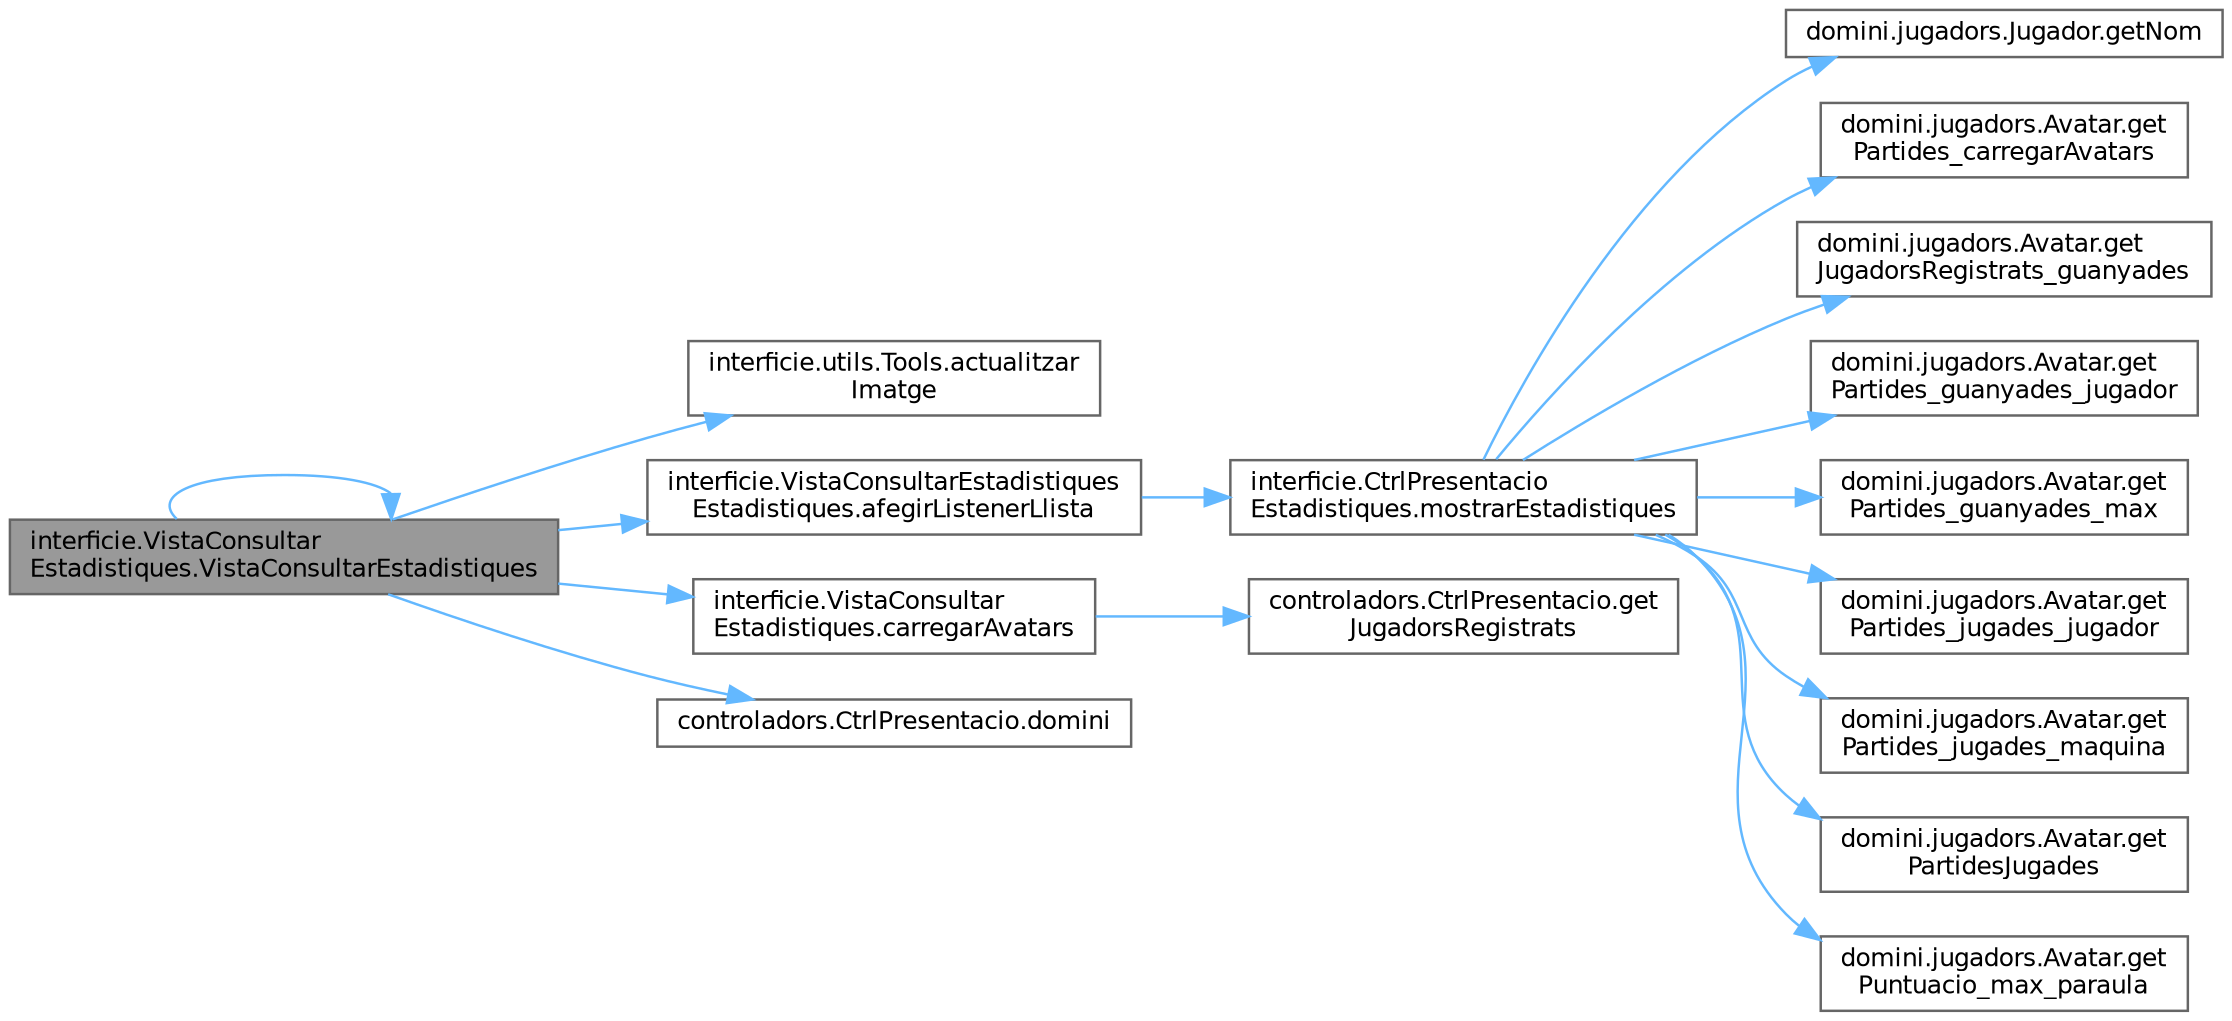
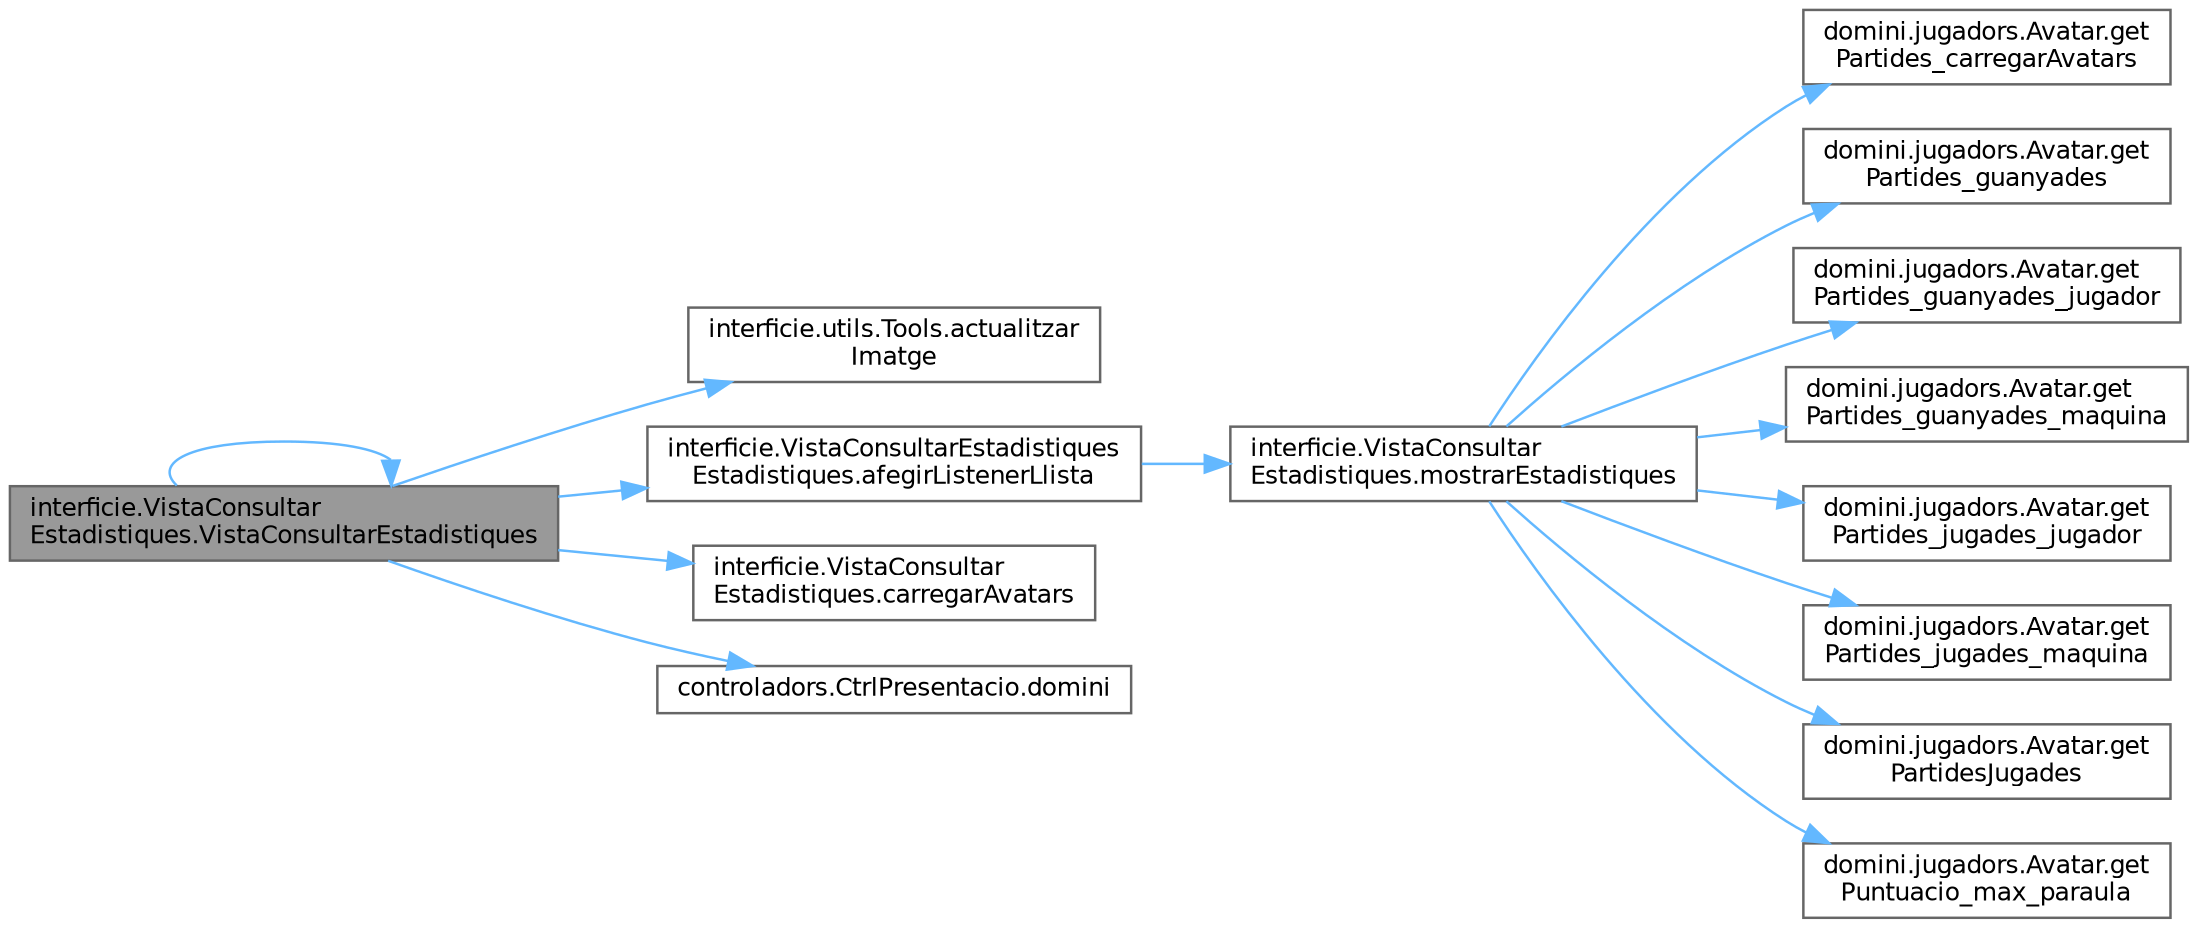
node "domini.jugadors.Jugador.getNom": removed
node "domini.jugadors.Avatar.get JugadorsRegistrats_guanyades": label "domini.jugadors.Avatar.get JugadorsRegistrats_guanyades" -> "domini.jugadors.Avatar.get Partides_guanyades"
node "interficie.CtrlPresentacio Estadistiques.mostrarEstadistiques": label "interficie.CtrlPresentacio Estadistiques.mostrarEstadistiques" -> "interficie.VistaConsultar Estadistiques.mostrarEstadistiques"
node "domini.jugadors.Avatar.get Partides_guanyades_max": label "domini.jugadors.Avatar.get Partides_guanyades_max" -> "domini.jugadors.Avatar.get Partides_guanyades_maquina"
node "controladors.CtrlPresentacio.get JugadorsRegistrats": removed
